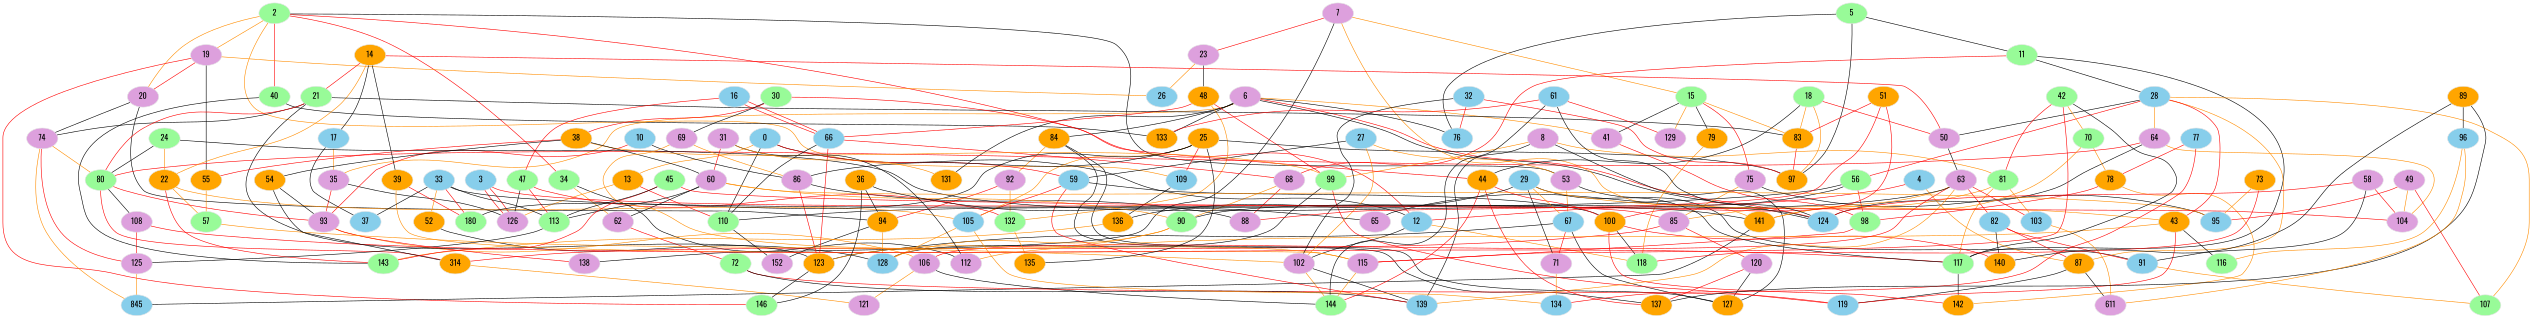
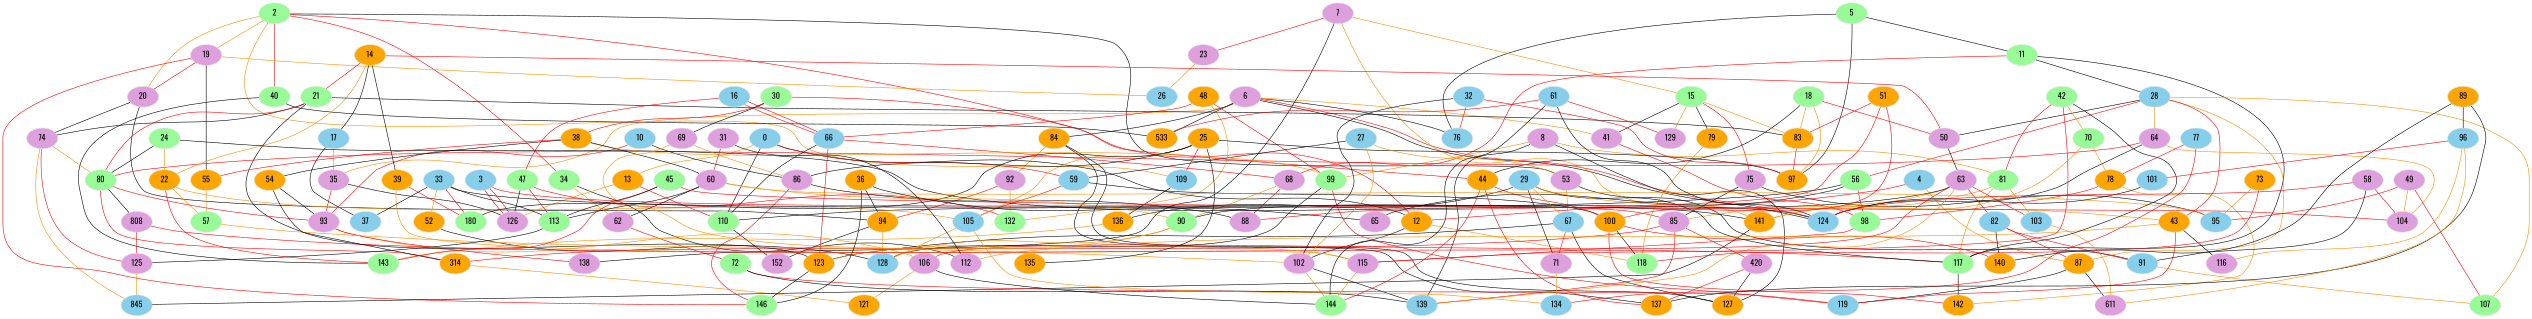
edge "23" -- "48": removed
node "133": label "133" -> "533"
node "131": removed
node "101": added
edge "75" -- "85": color darkorange -> black
node "108": label "108" -> "808"
edge "86" -- "123": now "86" -- "146"
node "12": fillcolor skyblue -> orange
edge "132" -- "135": removed
node "120": label "120" -> "420"
node "116": fillcolor palegreen -> plum
edge "59" -- "139": now "85" -- "139"
node "121": fillcolor plum -> orange
